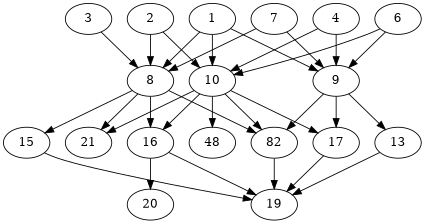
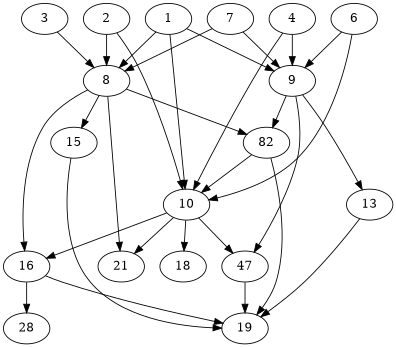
edge "10" -> "82": reversed
node "48": label "48" -> "18"
node "17": label "17" -> "47"
node "20": label "20" -> "28"
